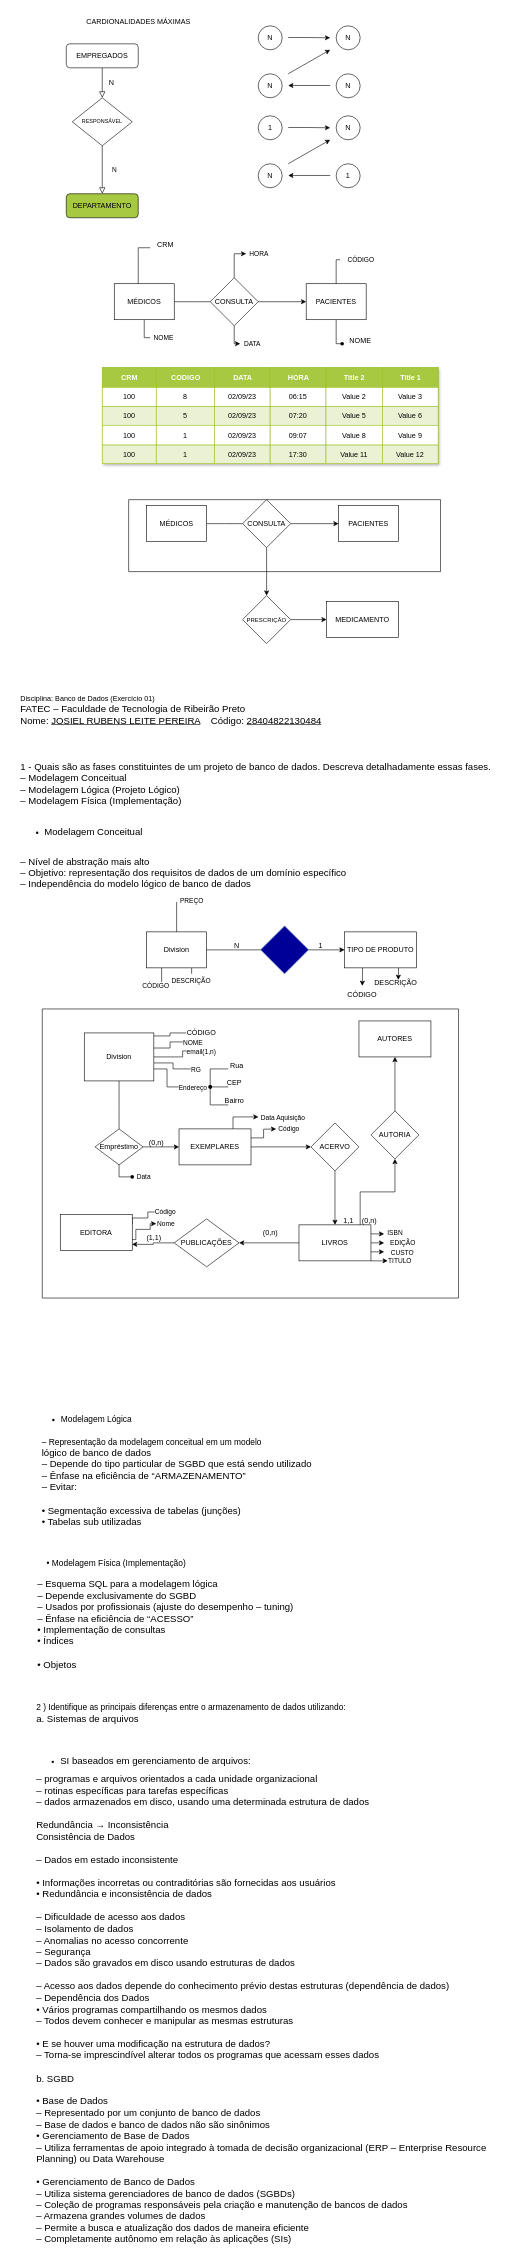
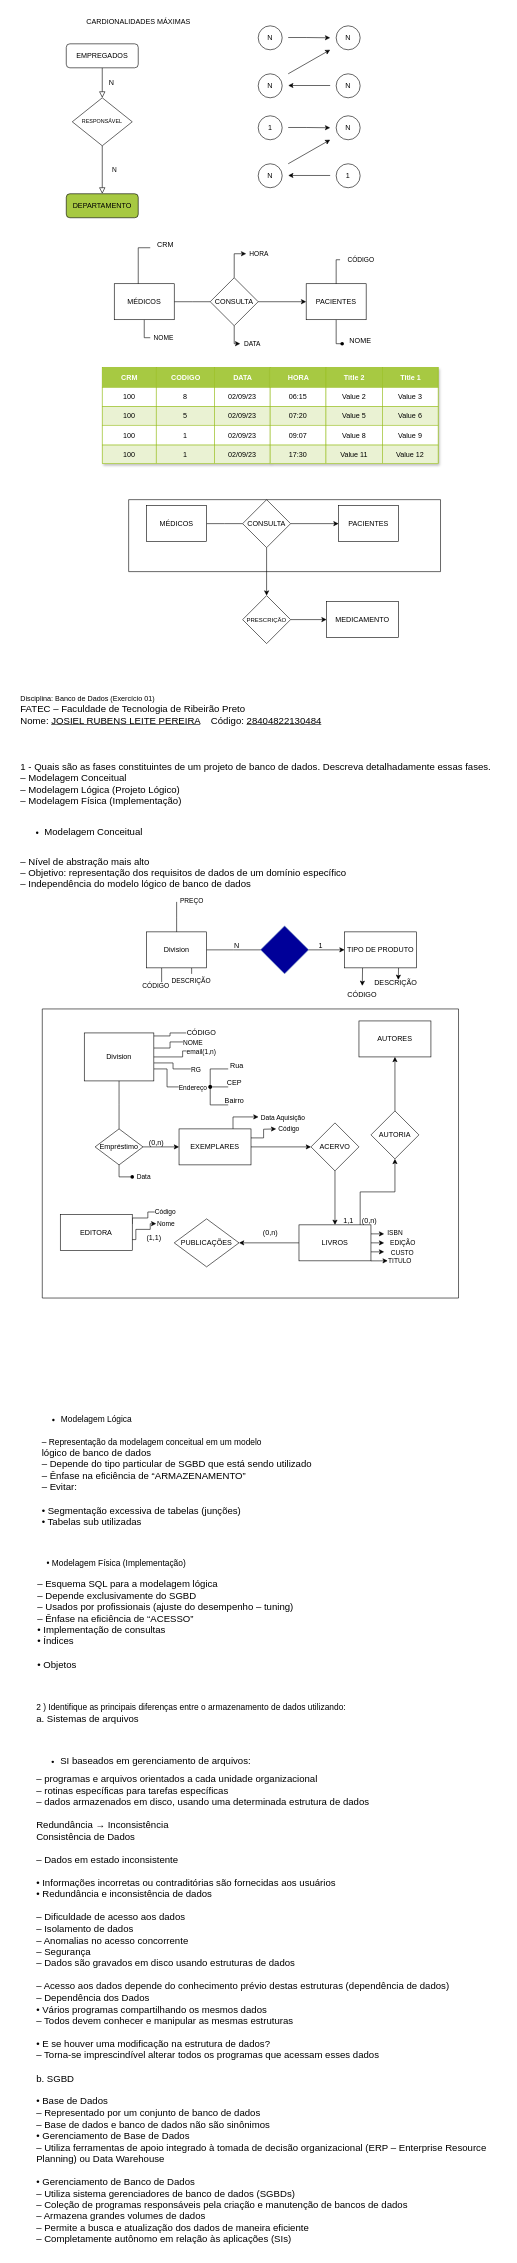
edge "PUBLICAÇÕES" -> "EDITORA": removed
